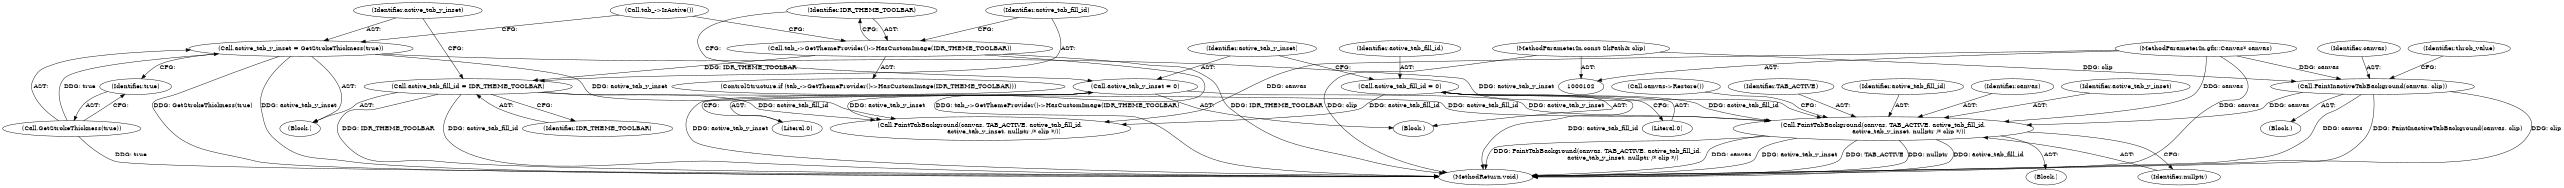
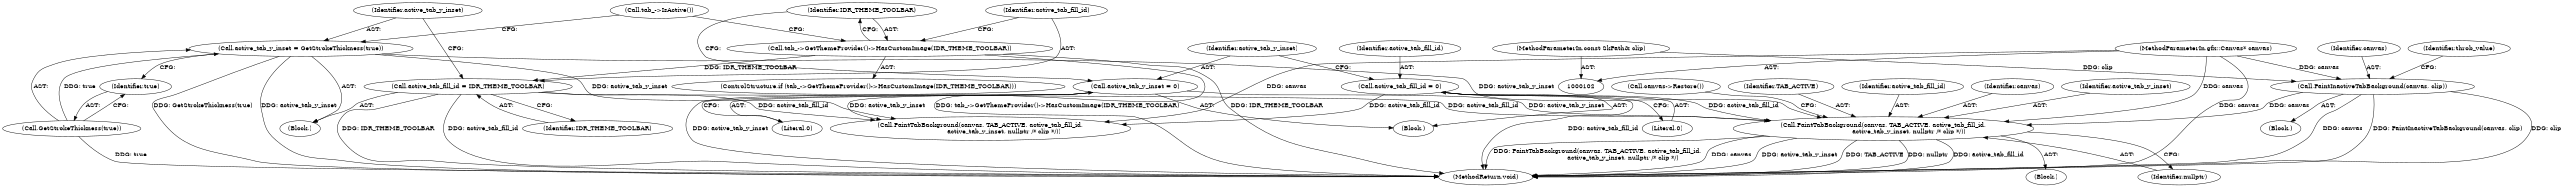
edge "(MethodParameterIn,const SkPath& clip)" -> "(MethodReturn,void)": removed, label "DDG: clip"
